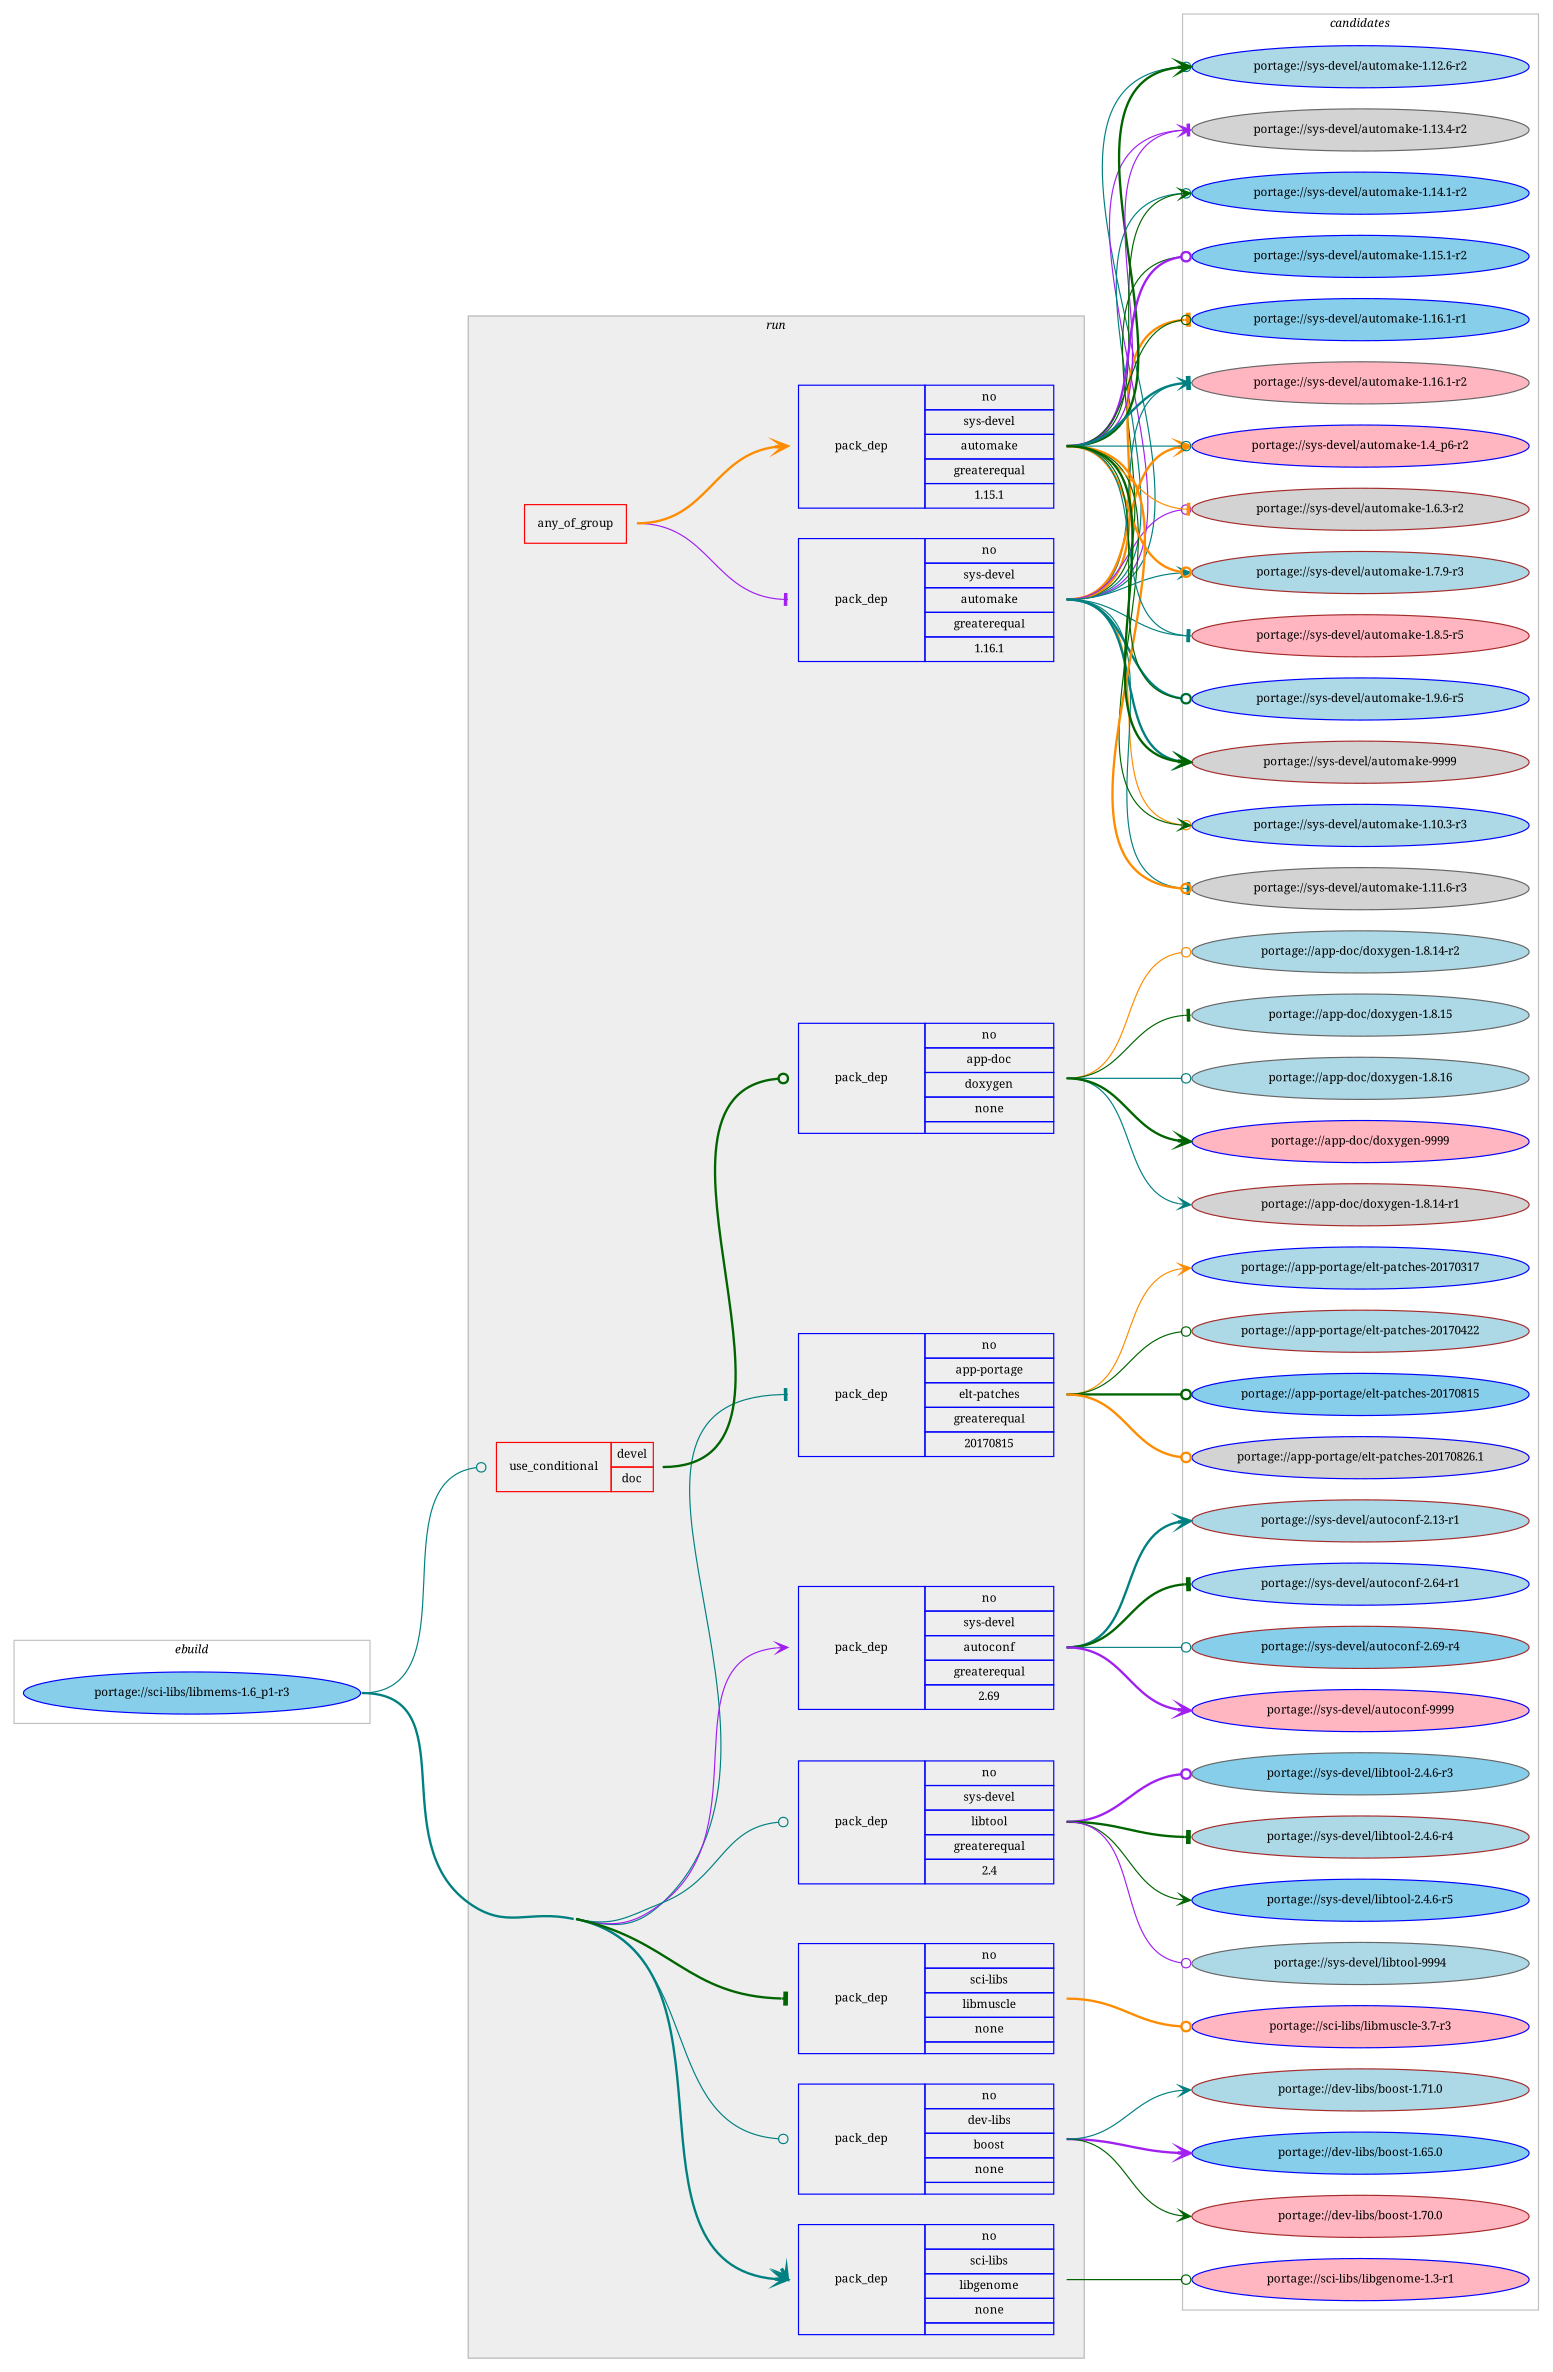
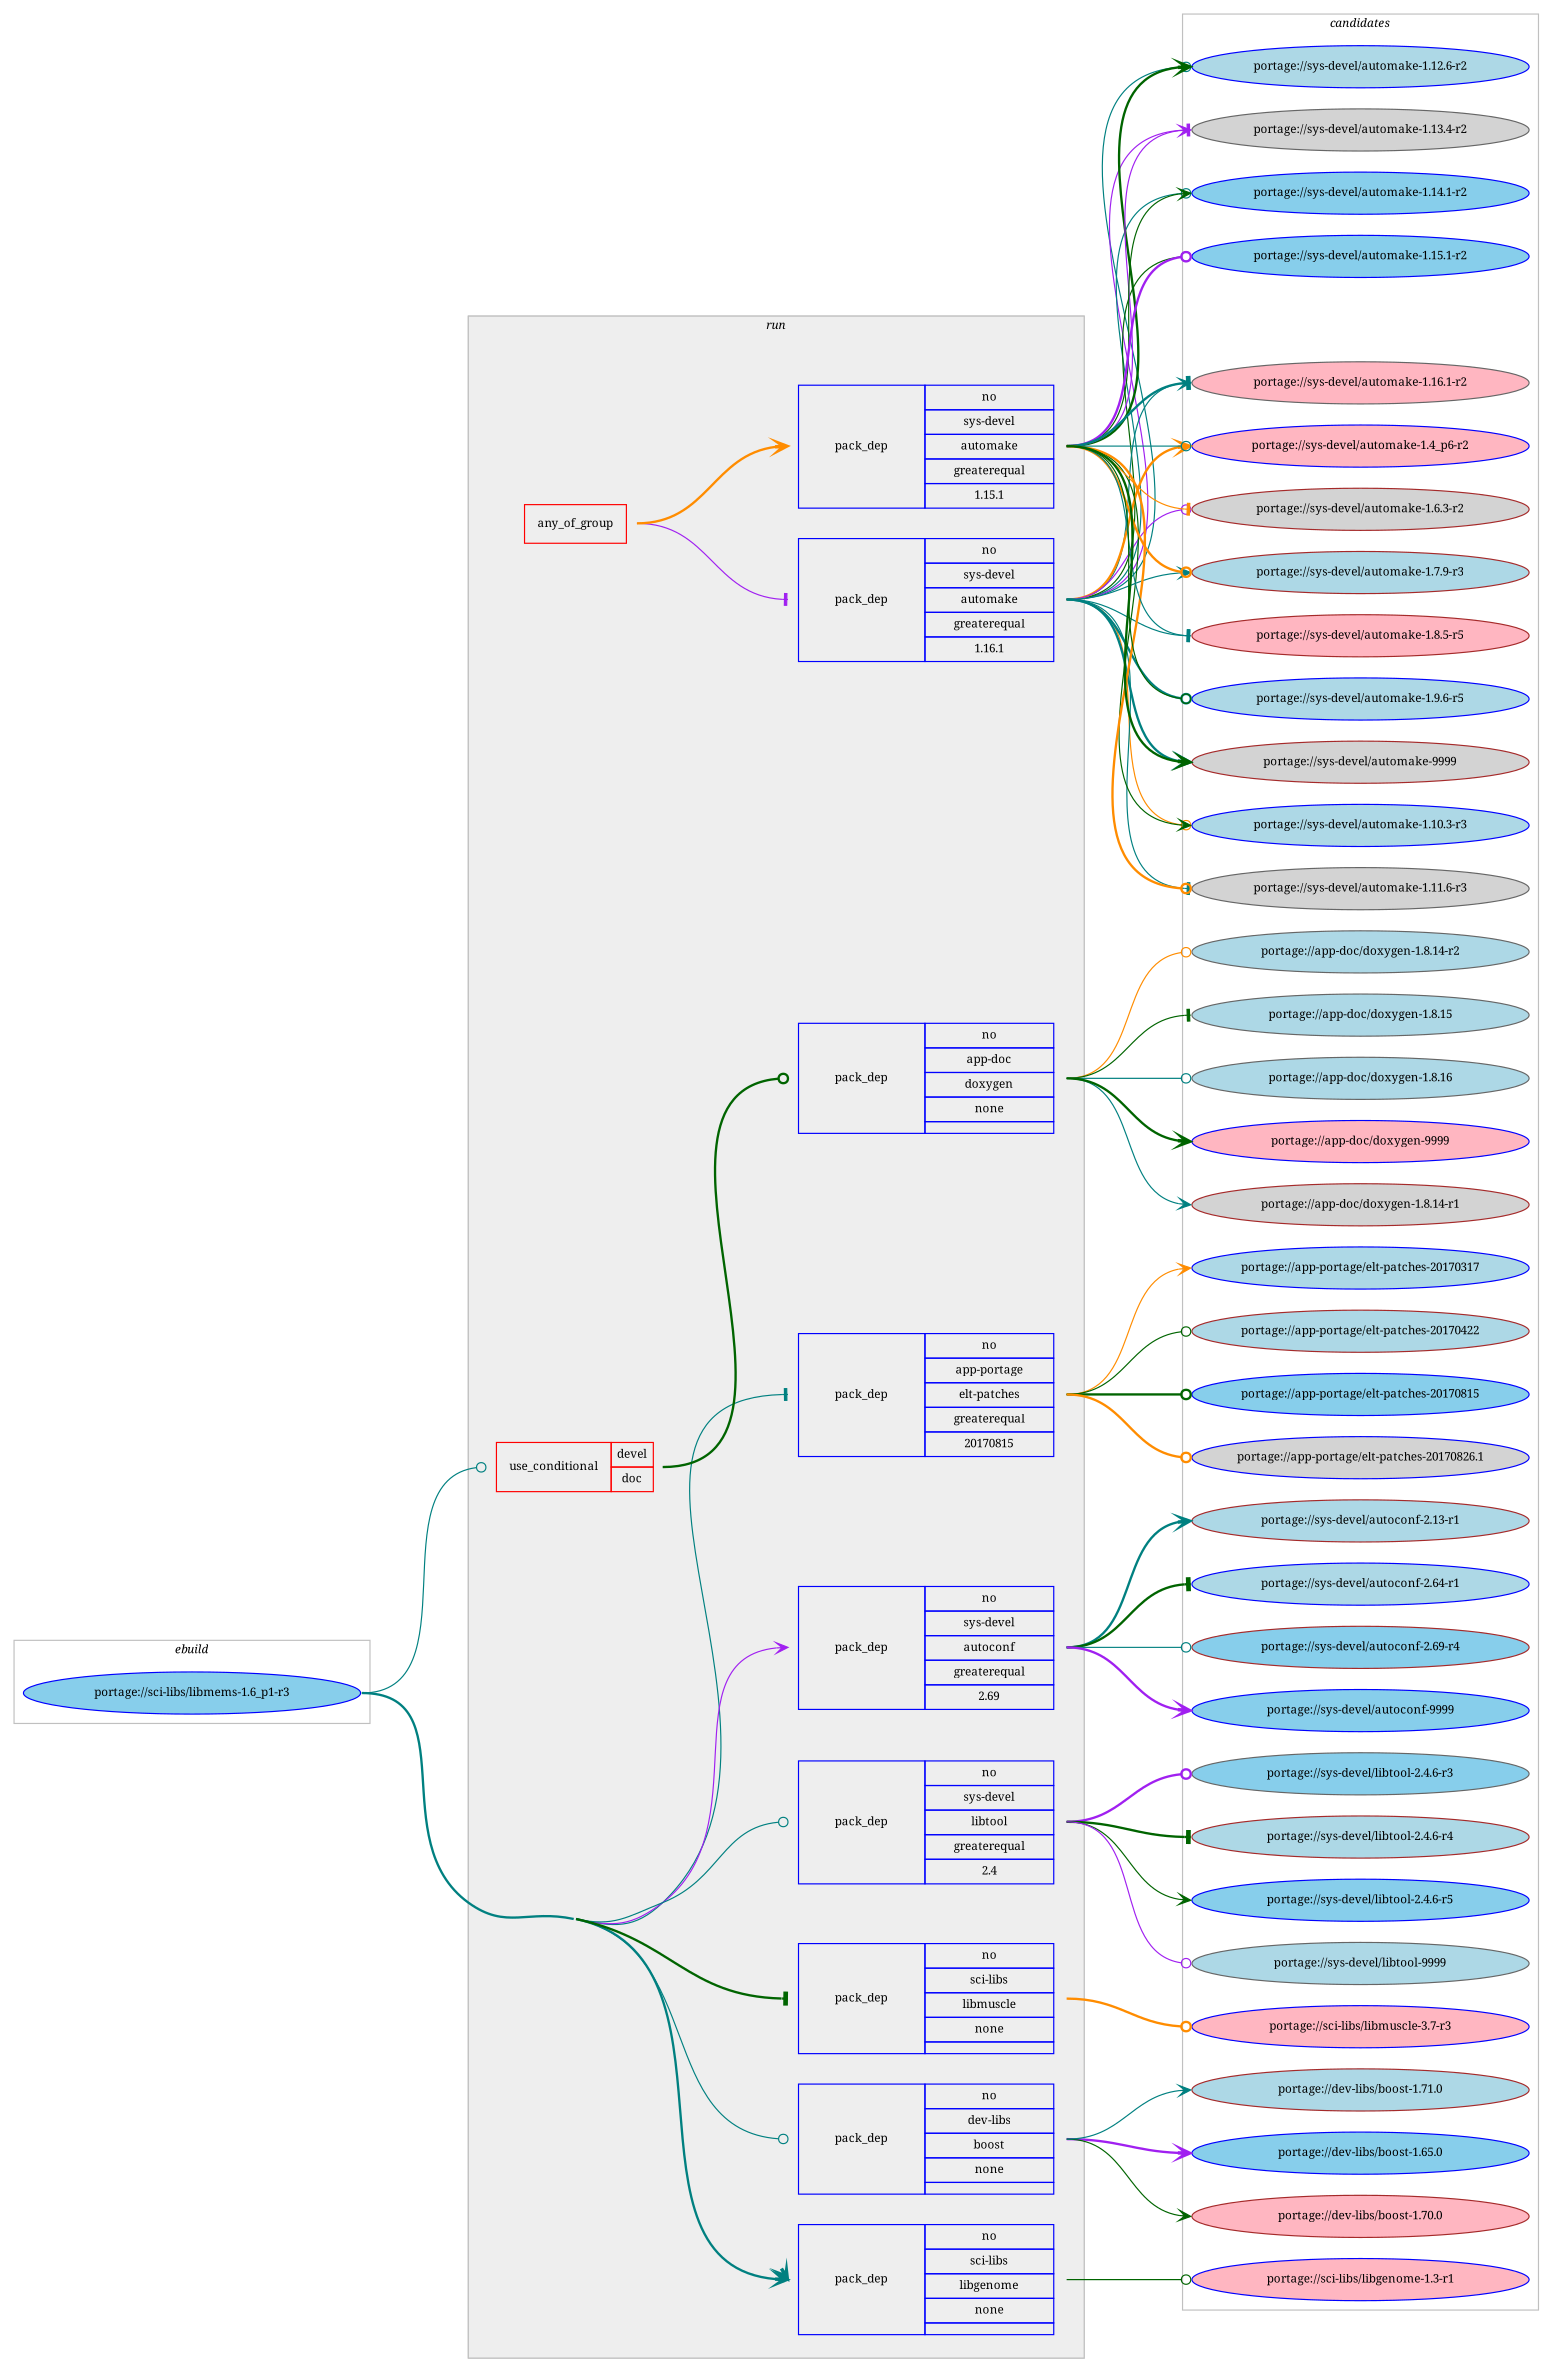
node "portage://sys-devel/automake-1.16.1-r1": removed
node "portage://sys-devel/autoconf-9999": fillcolor lightpink -> skyblue
node "portage://sys-devel/libtool-9994": label "portage://sys-devel/libtool-9994" -> "portage://sys-devel/libtool-9999"
